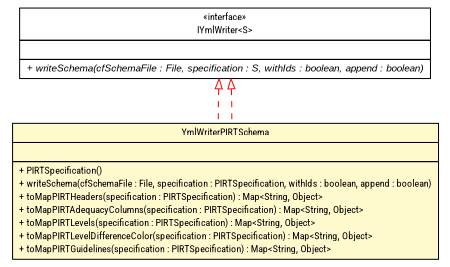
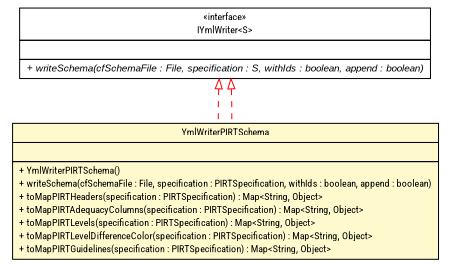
node "YmlWriterPIRTSchema": text "+ PIRTSpecification()" -> "+ YmlWriterPIRTSchema()"
